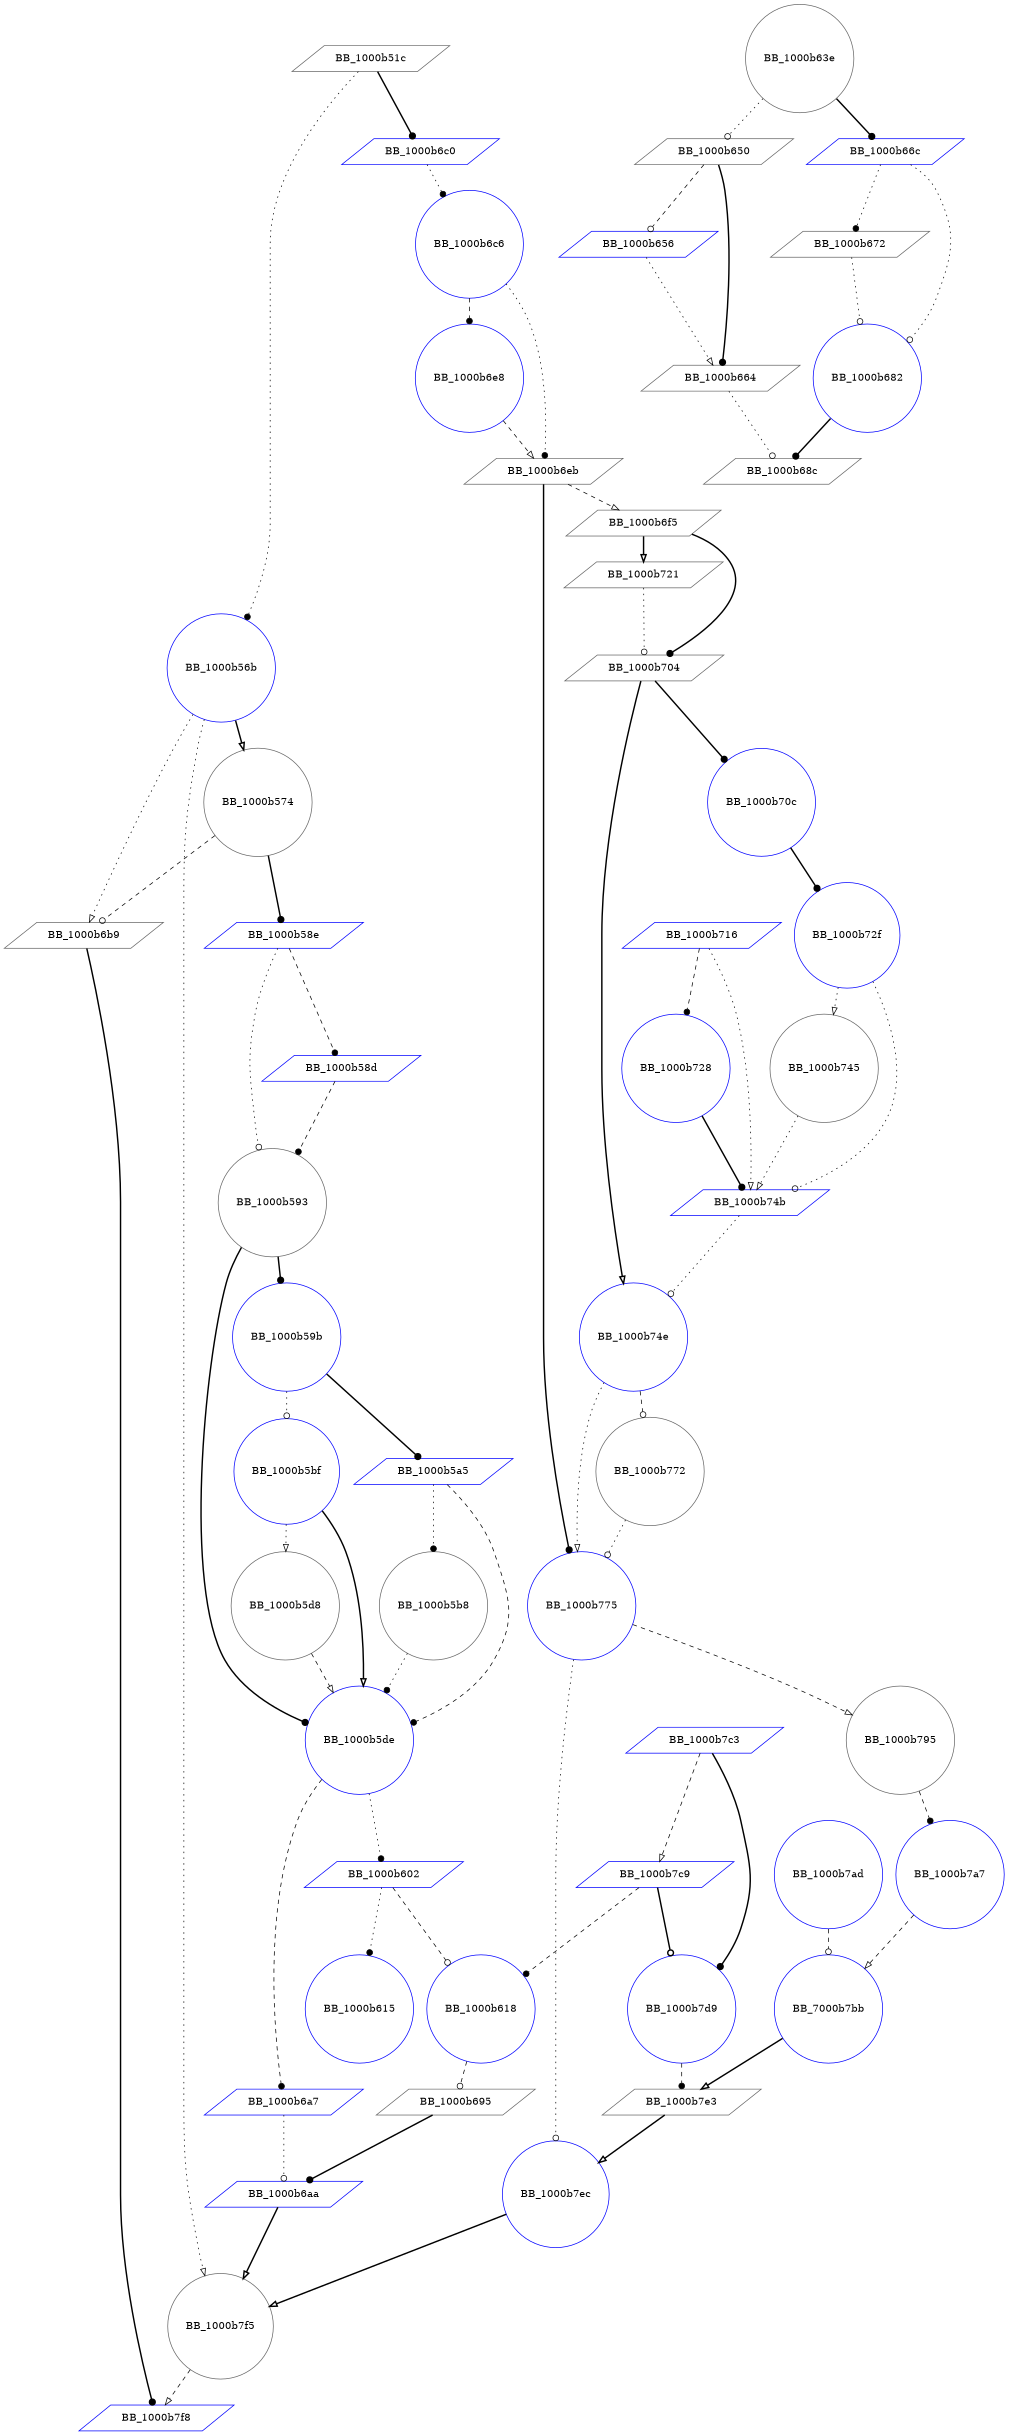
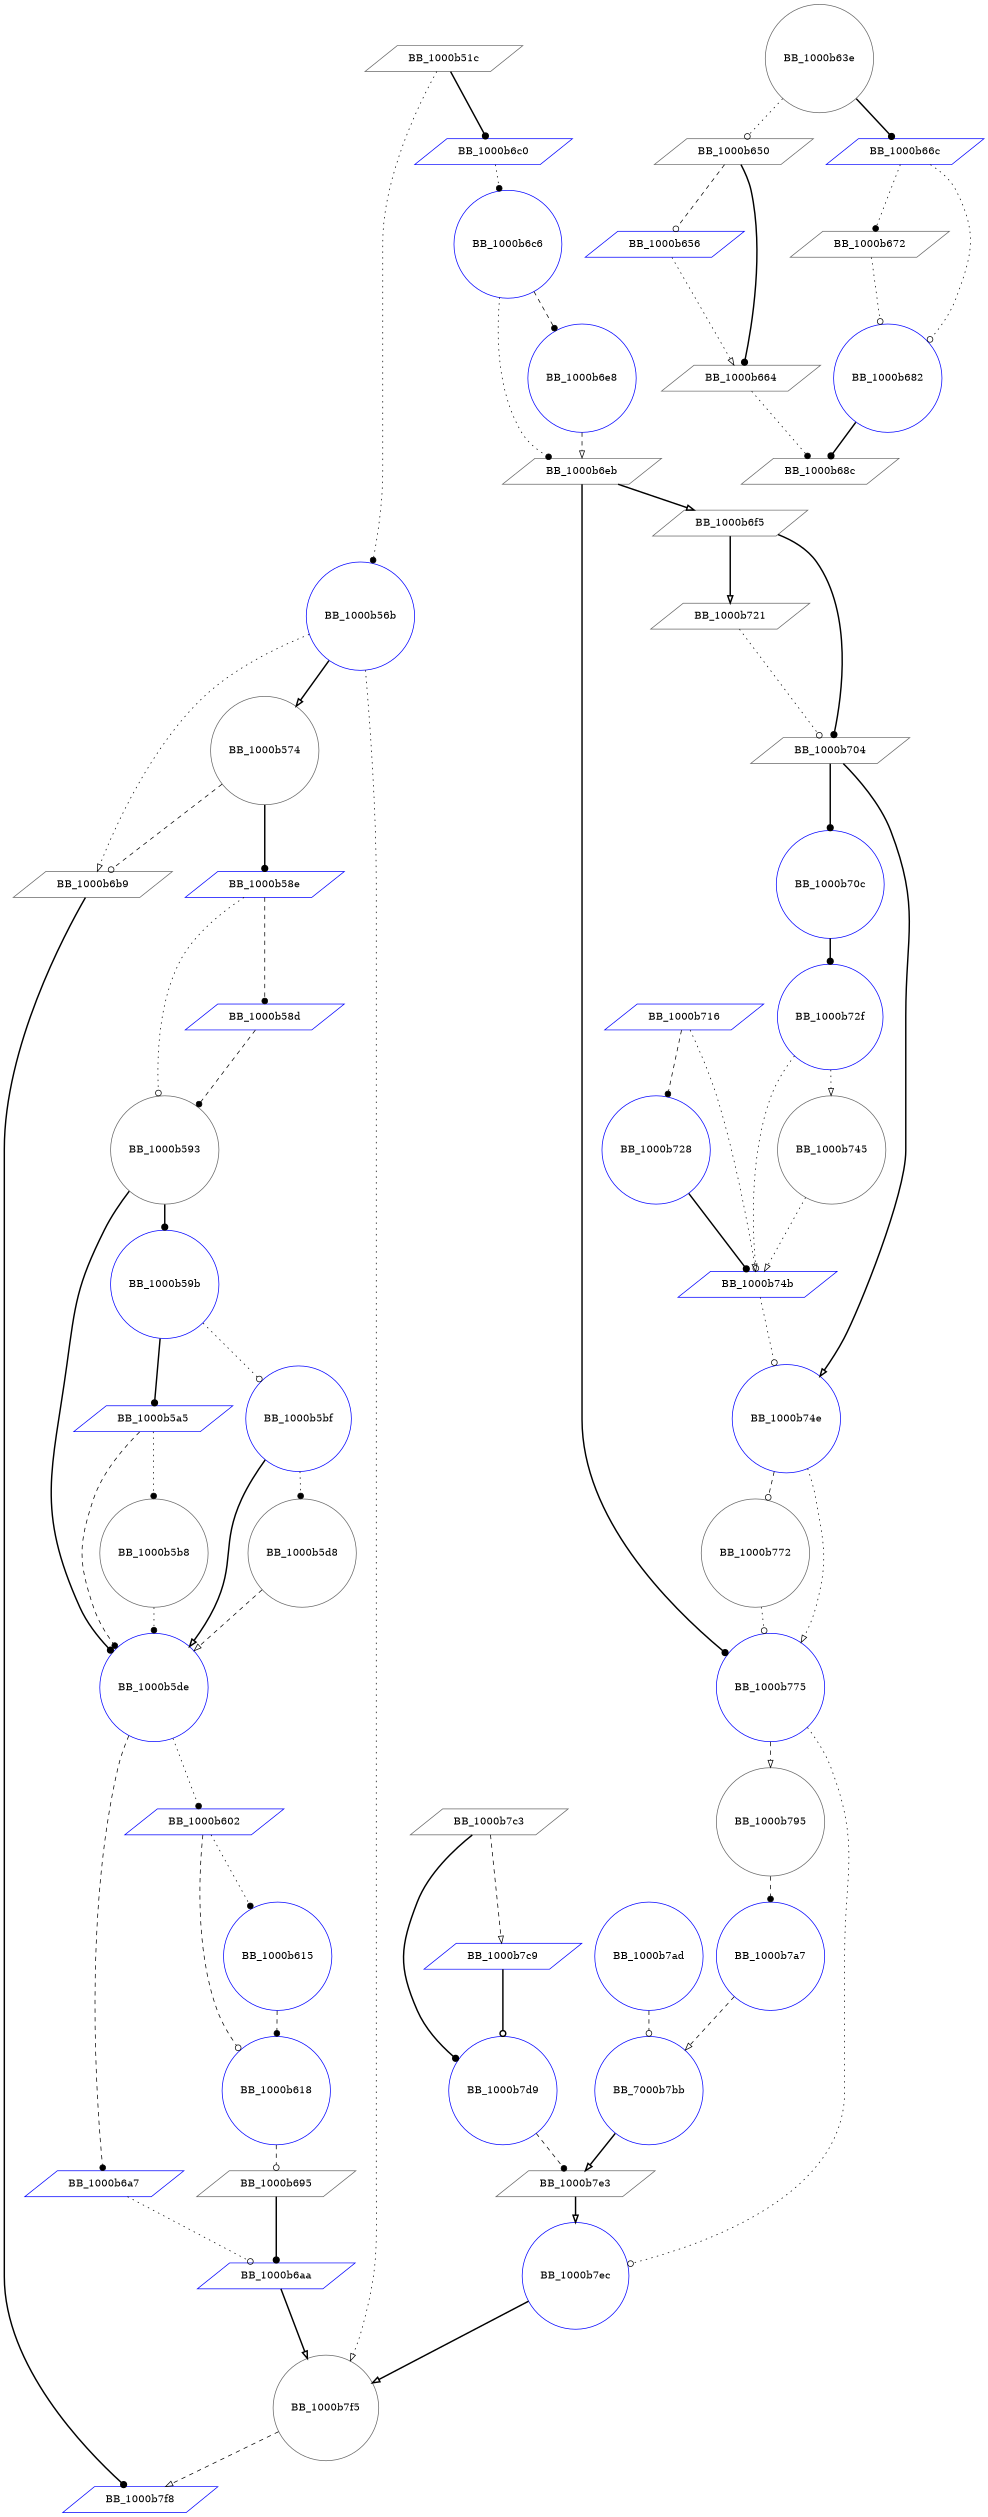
edge "BB_1000b664" -> "BB_1000b68c": arrowhead odot -> dot
edge "BB_1000b6eb" -> "BB_1000b6f5": style dashed -> bold
edge "BB_1000b5bf" -> "BB_1000b5d8": arrowhead onormal -> dot
node "BB_1000b7c3": color blue -> gray40
edge "BB_1000b7c9" -> "BB_1000b618": now "BB_1000b615" -> "BB_1000b618"
